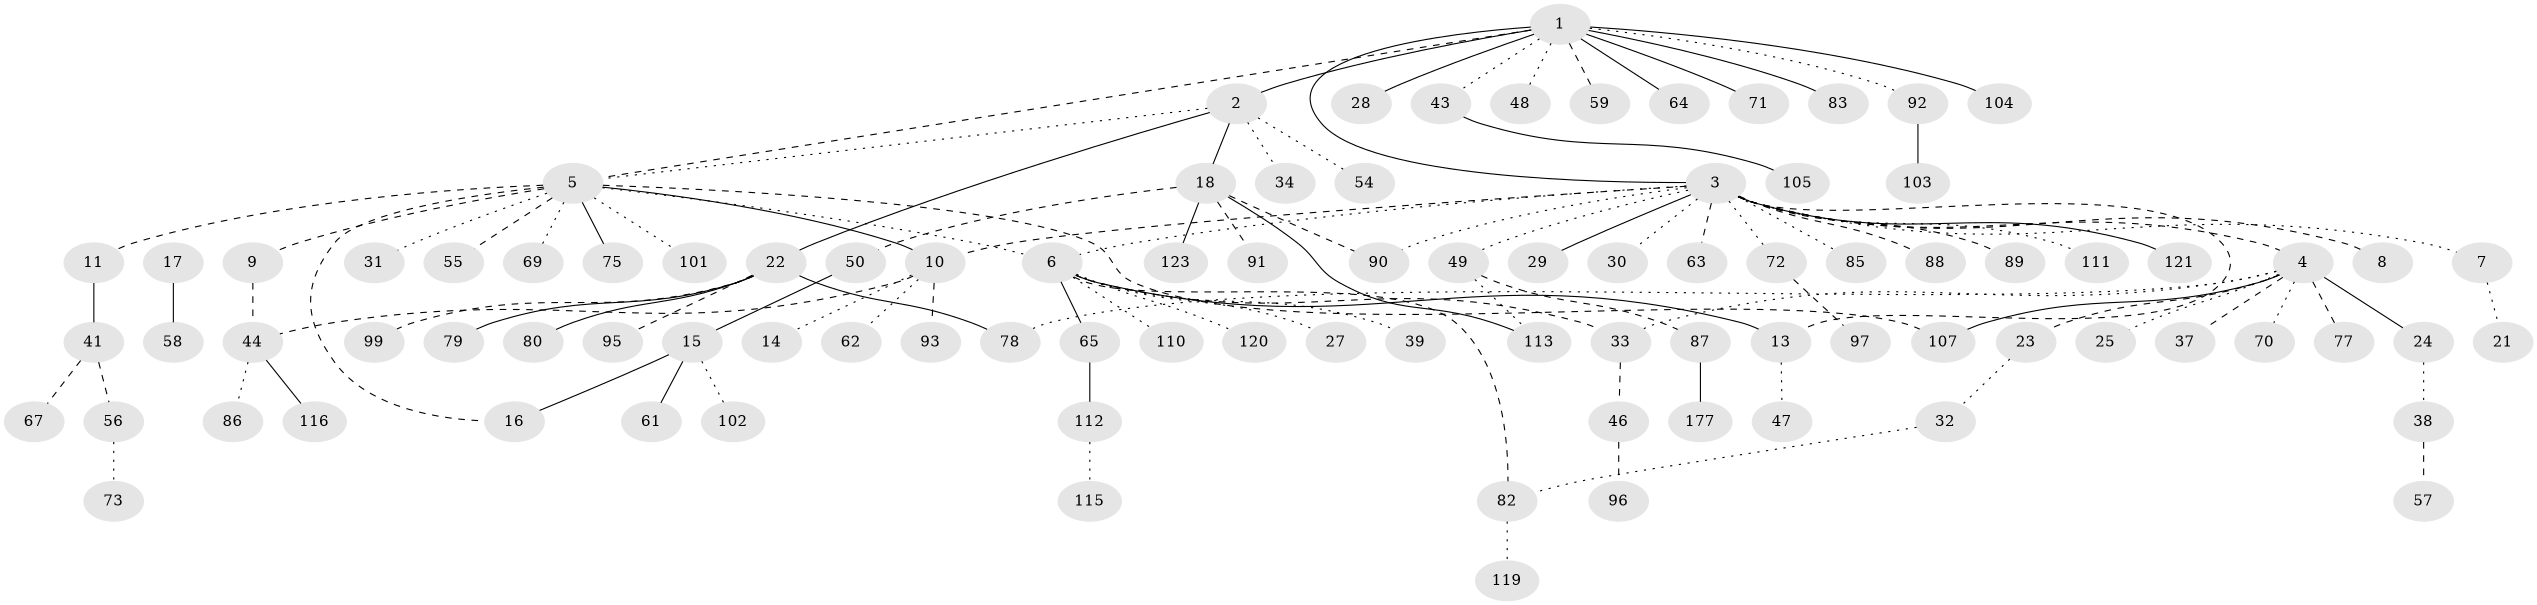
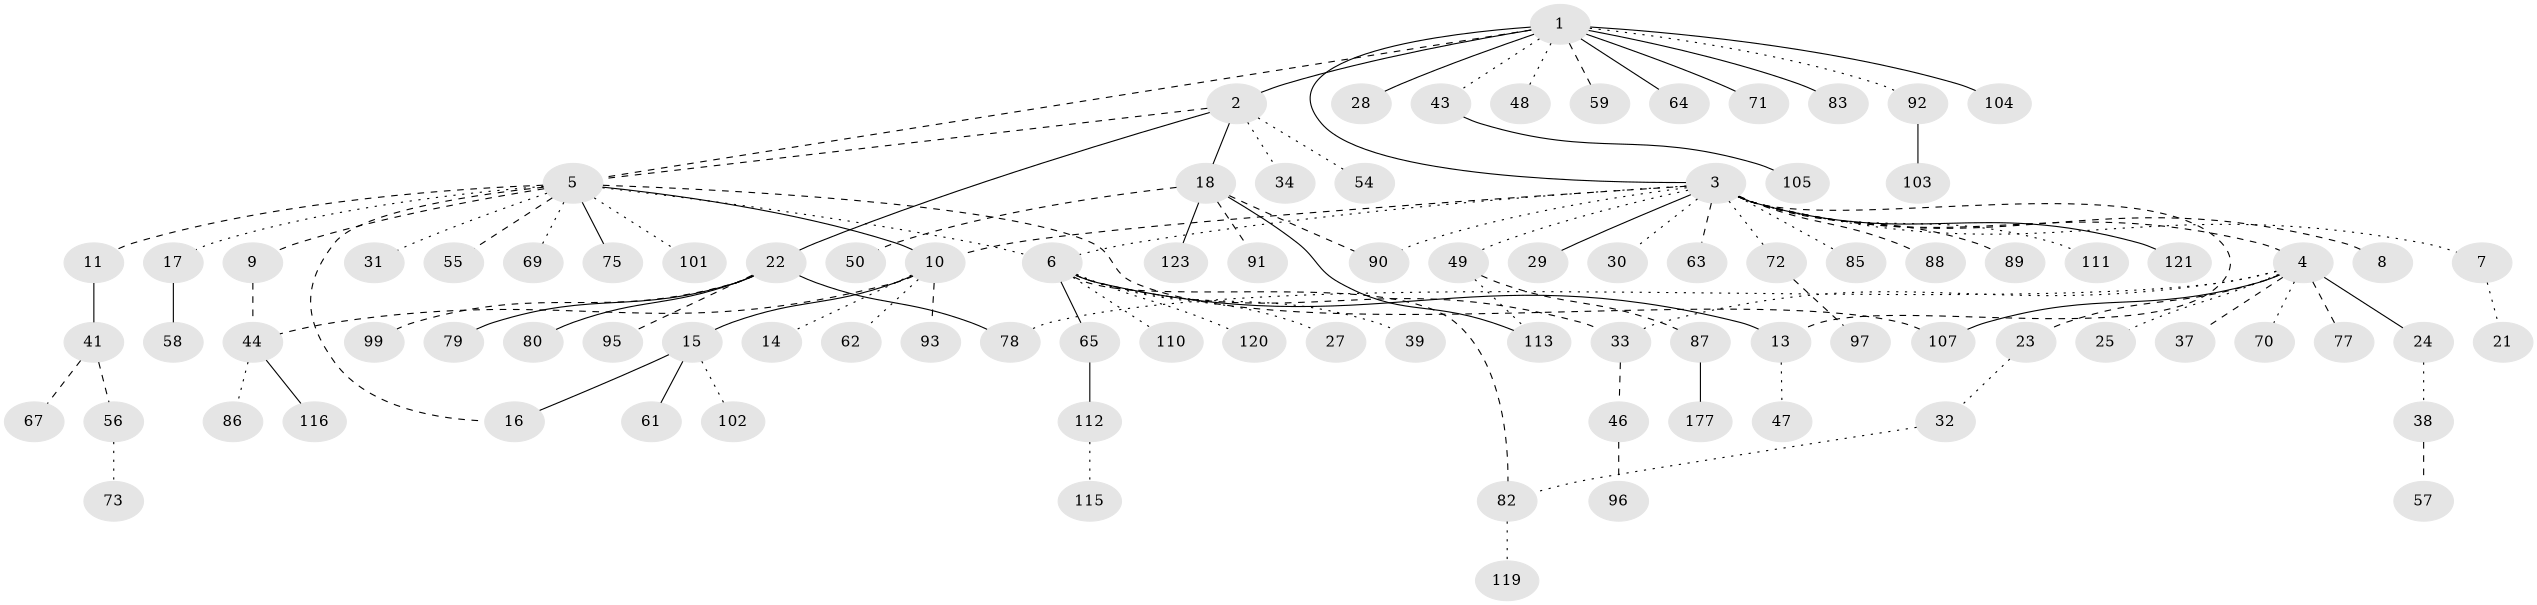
edge "2" -- "5": style dotted -> dashed
edge "5" -- "17": added
edge "50" -- "15": now "10" -- "15"
